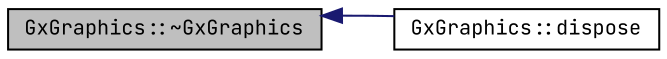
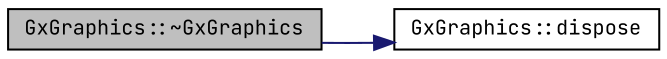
edge "GxGraphics::dispose" -> "GxGraphics::~GxGraphics": reversed
